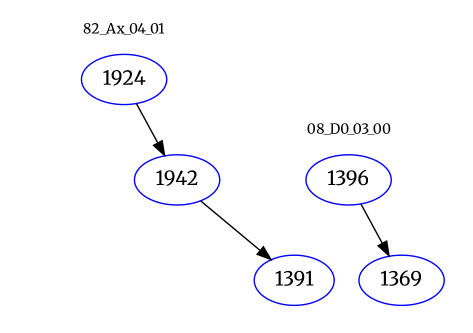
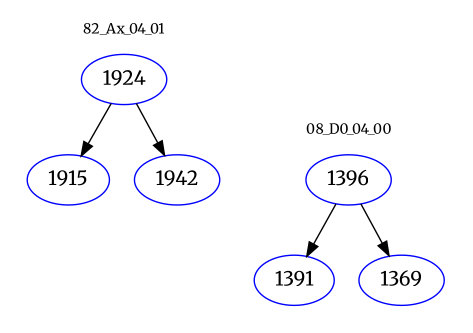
cluster "08_D0_03_00": label "08_D0_03_00" -> "08_D0_04_00"
node "1915": added
edge "1942" -> "1391": now "1396" -> "1391"
